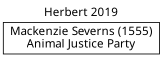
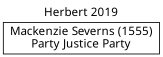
node "Mackenzie Severns (1555) Animal Justice Party": label "Mackenzie Severns (1555) Animal Justice Party" -> "Mackenzie Severns (1555) Party Justice Party"
